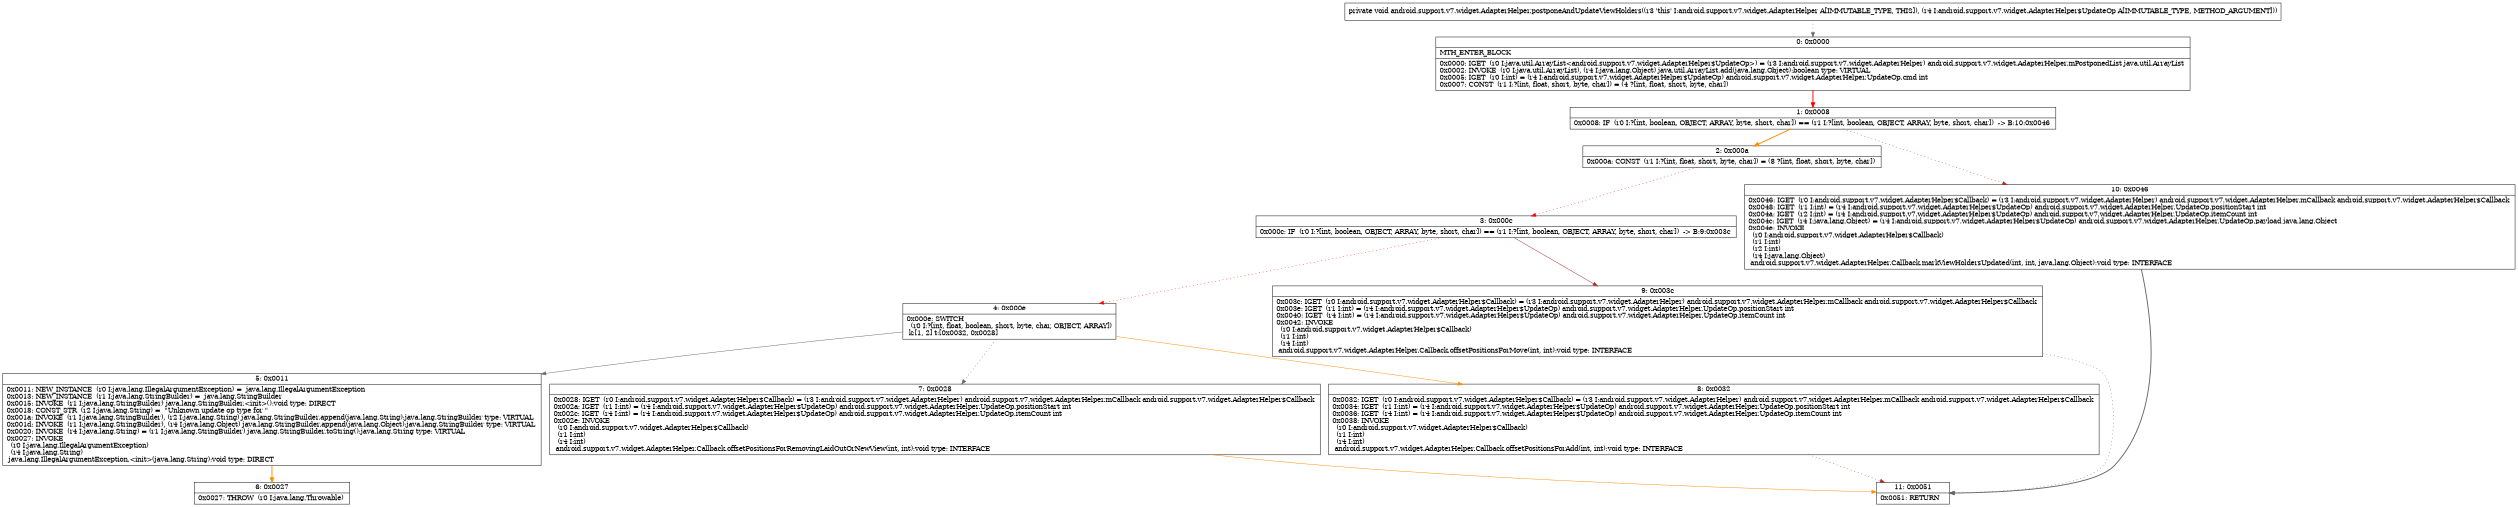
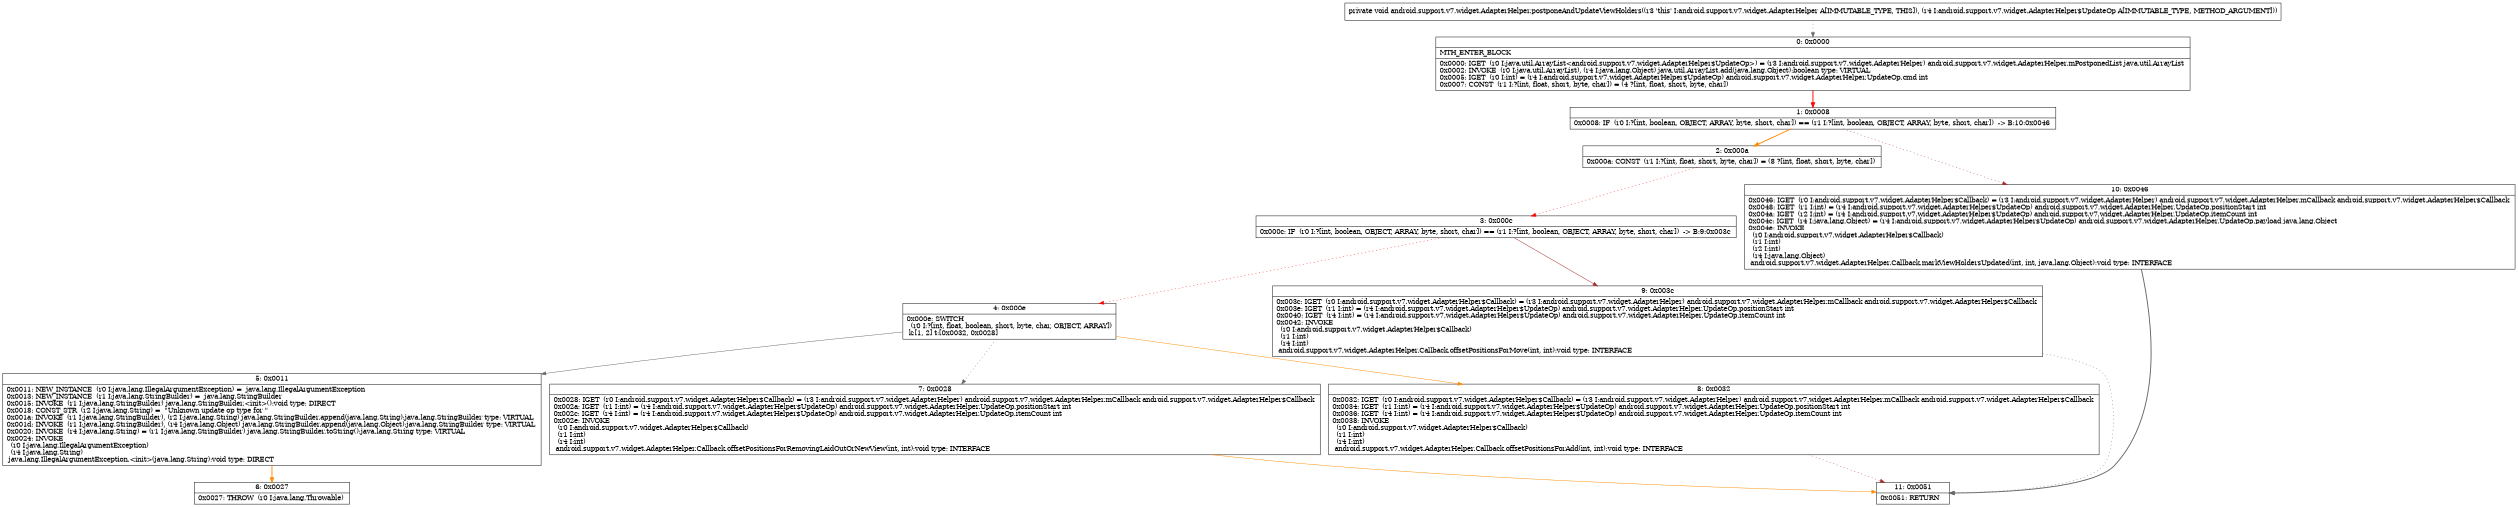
node "5: 0x0011": text "0x0027: INVOKE" -> "0x0024: INVOKE"
